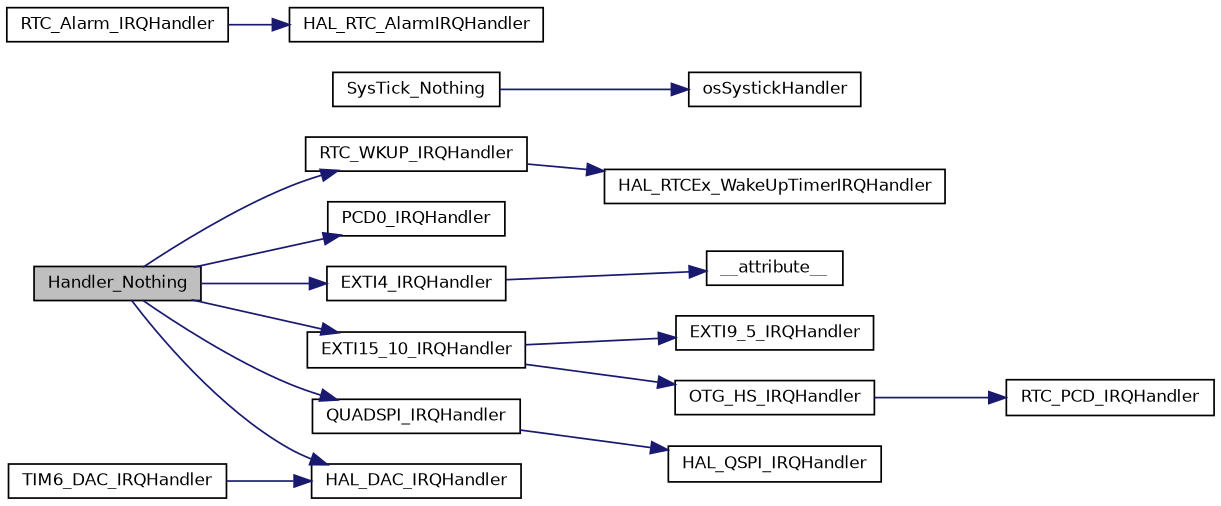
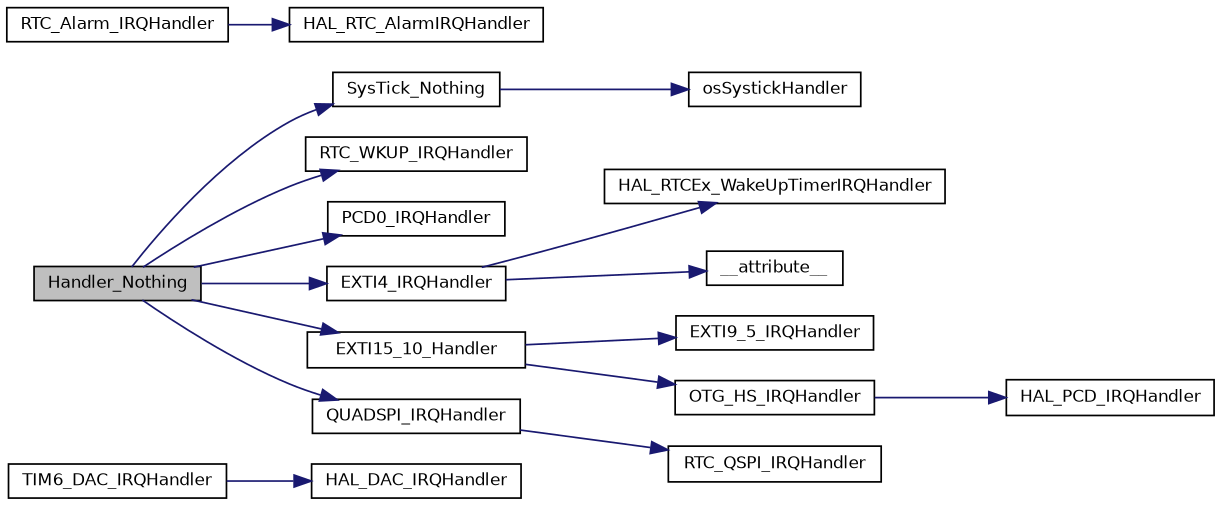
edge "RTC_WKUP_IRQHandler" -> "HAL_RTCEx_WakeUpTimerIRQHandler": now "EXTI4_IRQHandler" -> "HAL_RTCEx_WakeUpTimerIRQHandler"
node "EXTI15_10_IRQHandler": label "EXTI15_10_IRQHandler" -> "EXTI15_10_Handler"
edge "Handler_Nothing" -> "HAL_DAC_IRQHandler": now "Handler_Nothing" -> "SysTick_Nothing"
node "RTC_PCD_IRQHandler": label "RTC_PCD_IRQHandler" -> "HAL_PCD_IRQHandler"
node "HAL_QSPI_IRQHandler": label "HAL_QSPI_IRQHandler" -> "RTC_QSPI_IRQHandler"
